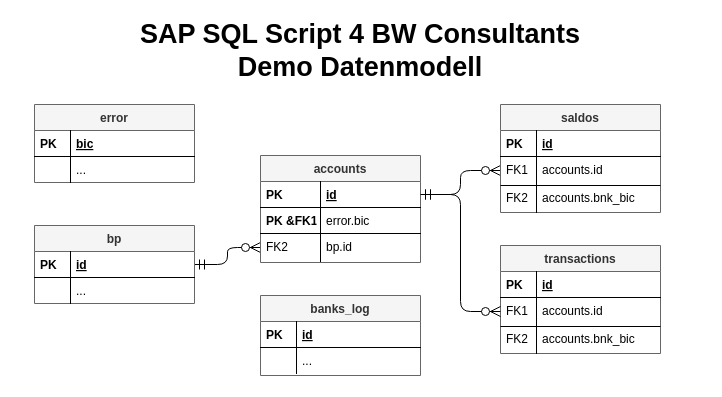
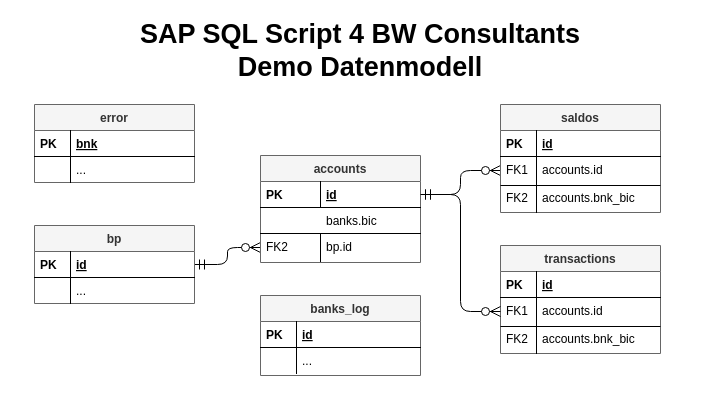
node "bic": label "bic" -> "bnk"
node "PK &FK1": removed
node "error.bic": label "error.bic" -> "banks.bic"
